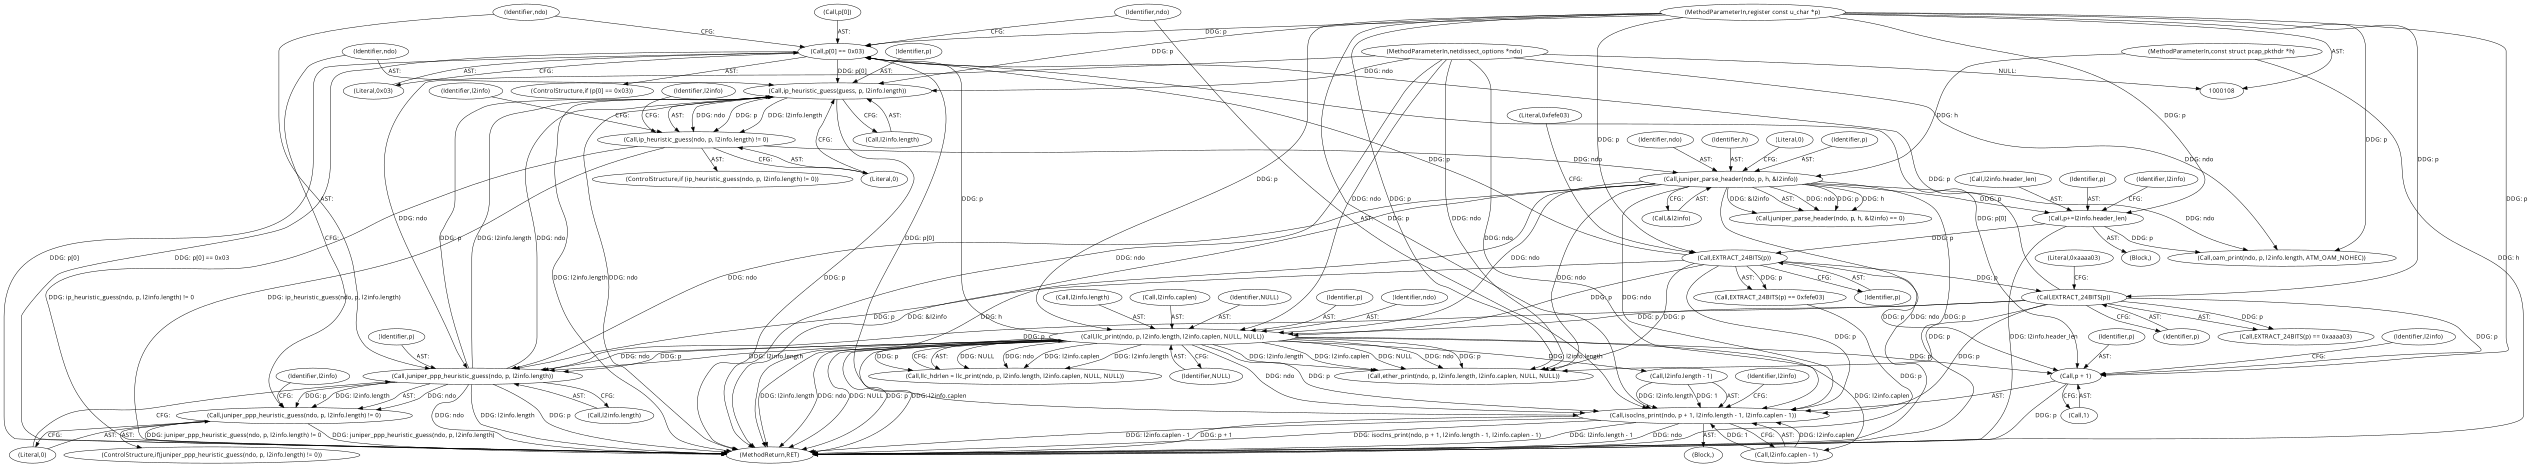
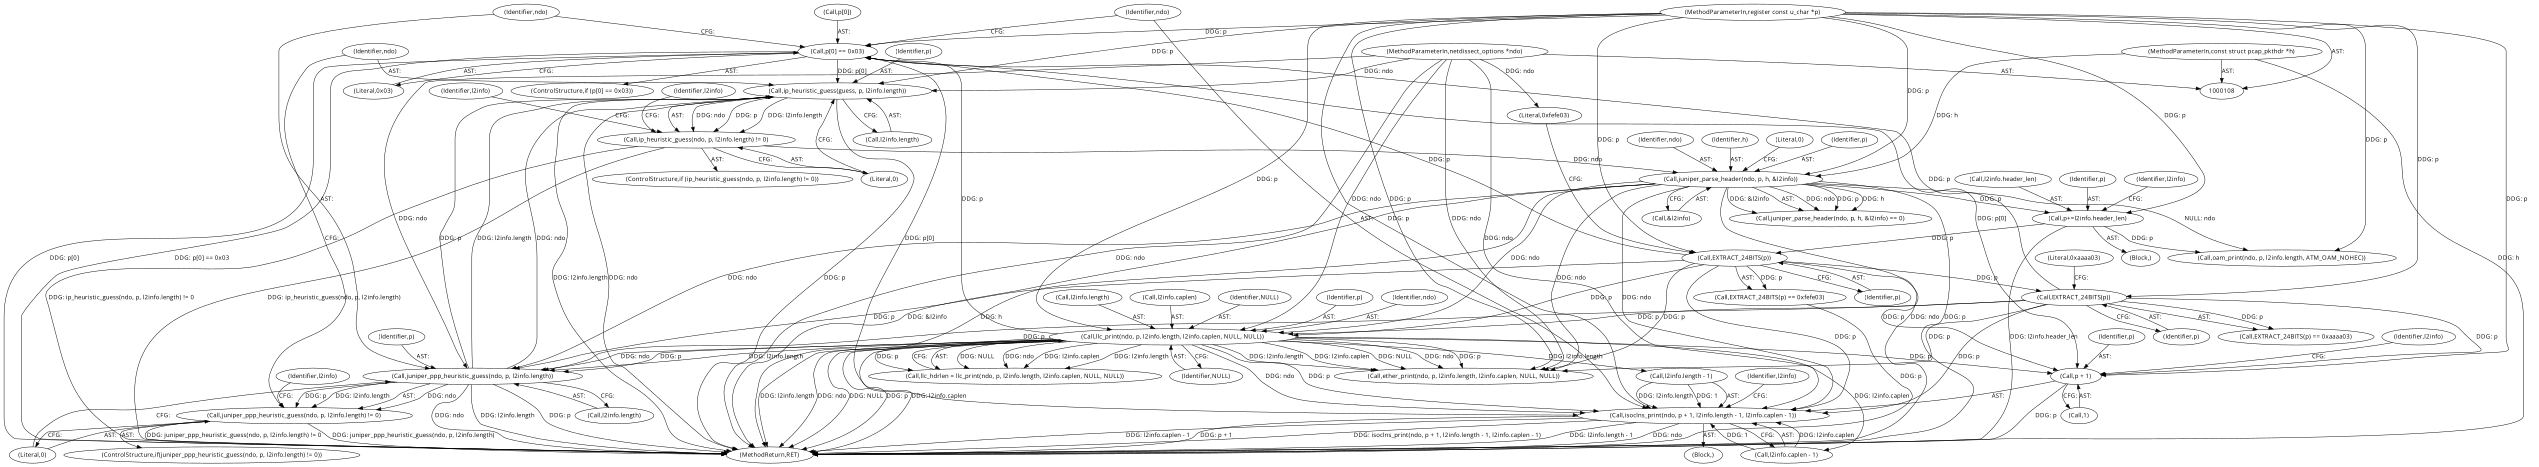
edge "(MethodParameterIn,const struct pcap_pkthdr *h)" -> "1000108": added, label "AST:"
edge "(MethodParameterIn,netdissect_options *ndo)" -> "1000108": label "NULL: " -> "AST: "
edge "(MethodParameterIn,register const u_char *p)" -> "(Call,juniper_parse_header(ndo, p, h, &l2info))": added, label "DDG: p"
edge "(MethodParameterIn,netdissect_options *ndo)" -> "(Call,oam_print(ndo, p, l2info.length, ATM_OAM_NOHEC))": now "(MethodParameterIn,netdissect_options *ndo)" -> "(Literal,0xfefe03)"
edge "(Call,juniper_parse_header(ndo, p, h, &l2info))" -> "(Call,oam_print(ndo, p, l2info.length, ATM_OAM_NOHEC))": label "DDG: ndo" -> "NULL: ndo"
